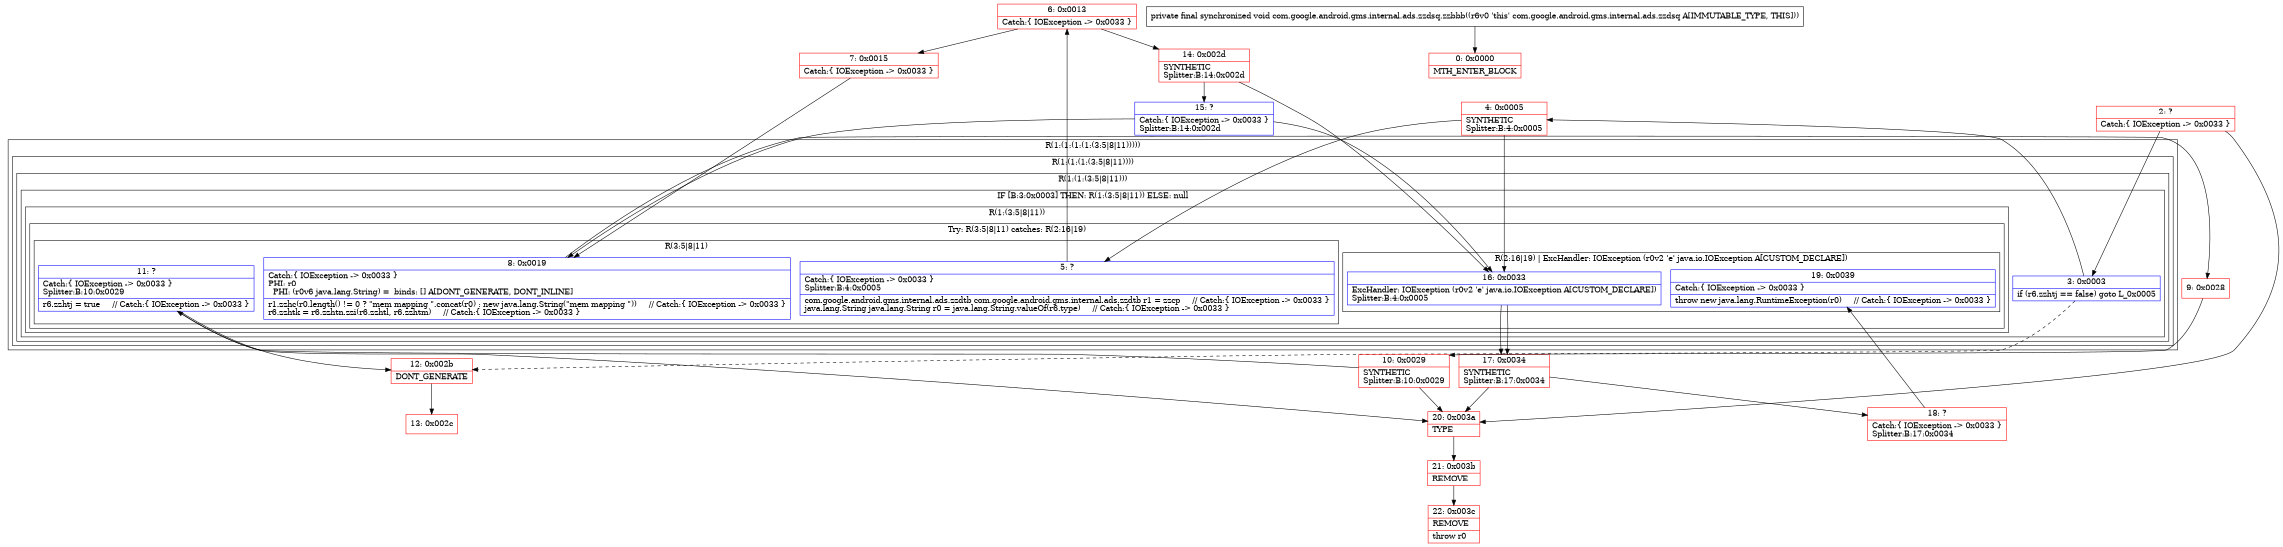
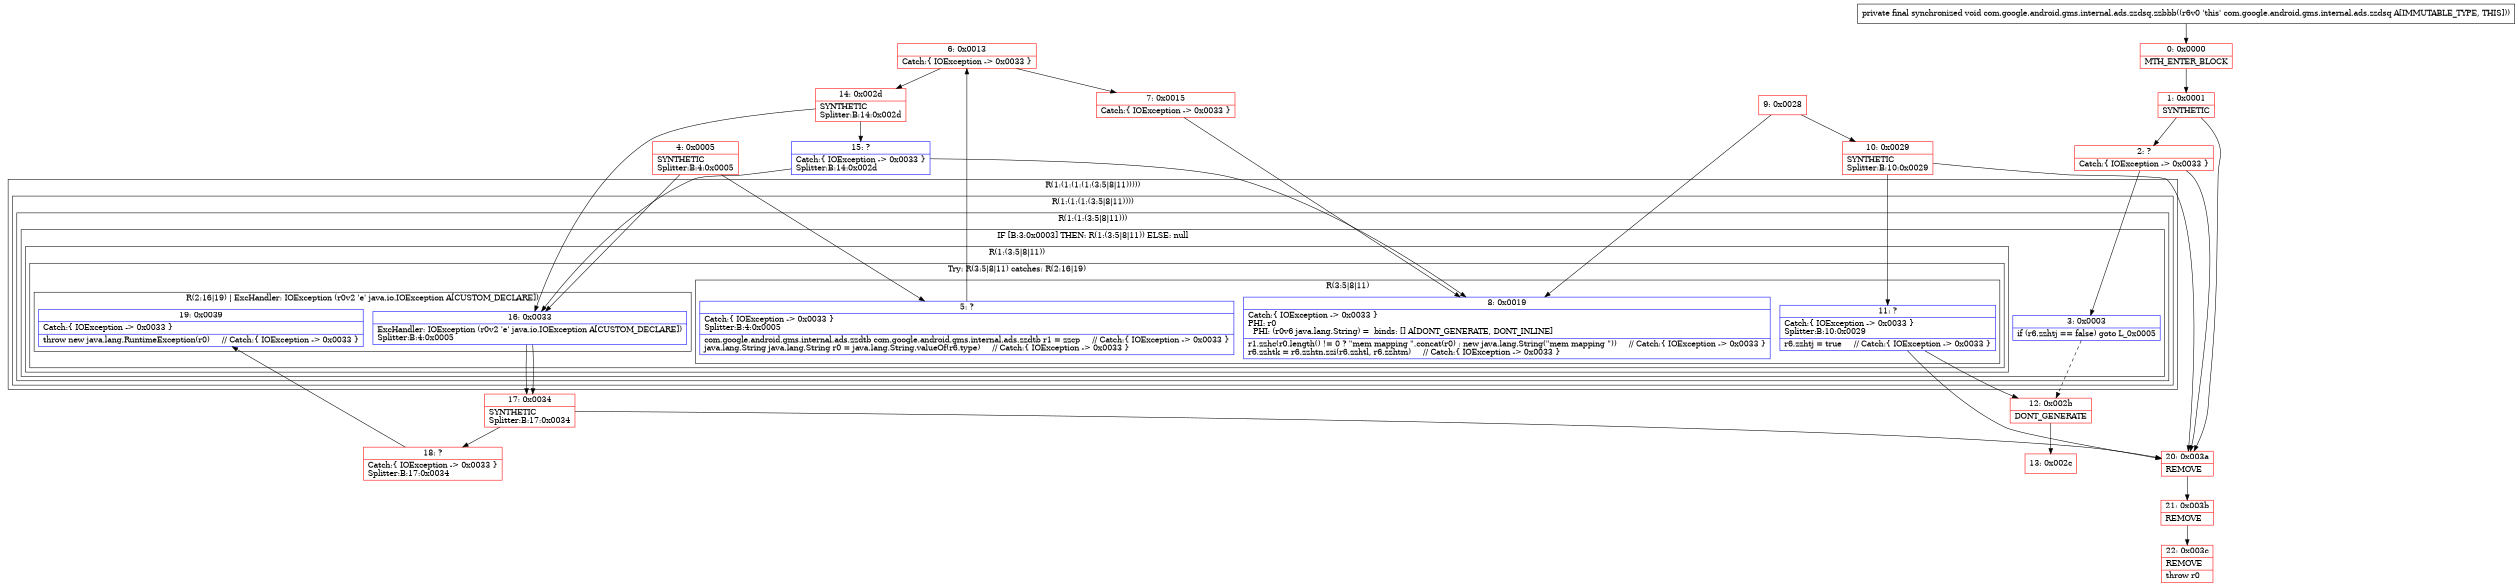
node "1: 0x0001": added
edge "3: 0x0003" -> "4: 0x0005": removed
edge "8: 0x0019" -> "9: 0x0028": reversed
node "20: 0x003a": text "TYPE" -> "REMOVE"
